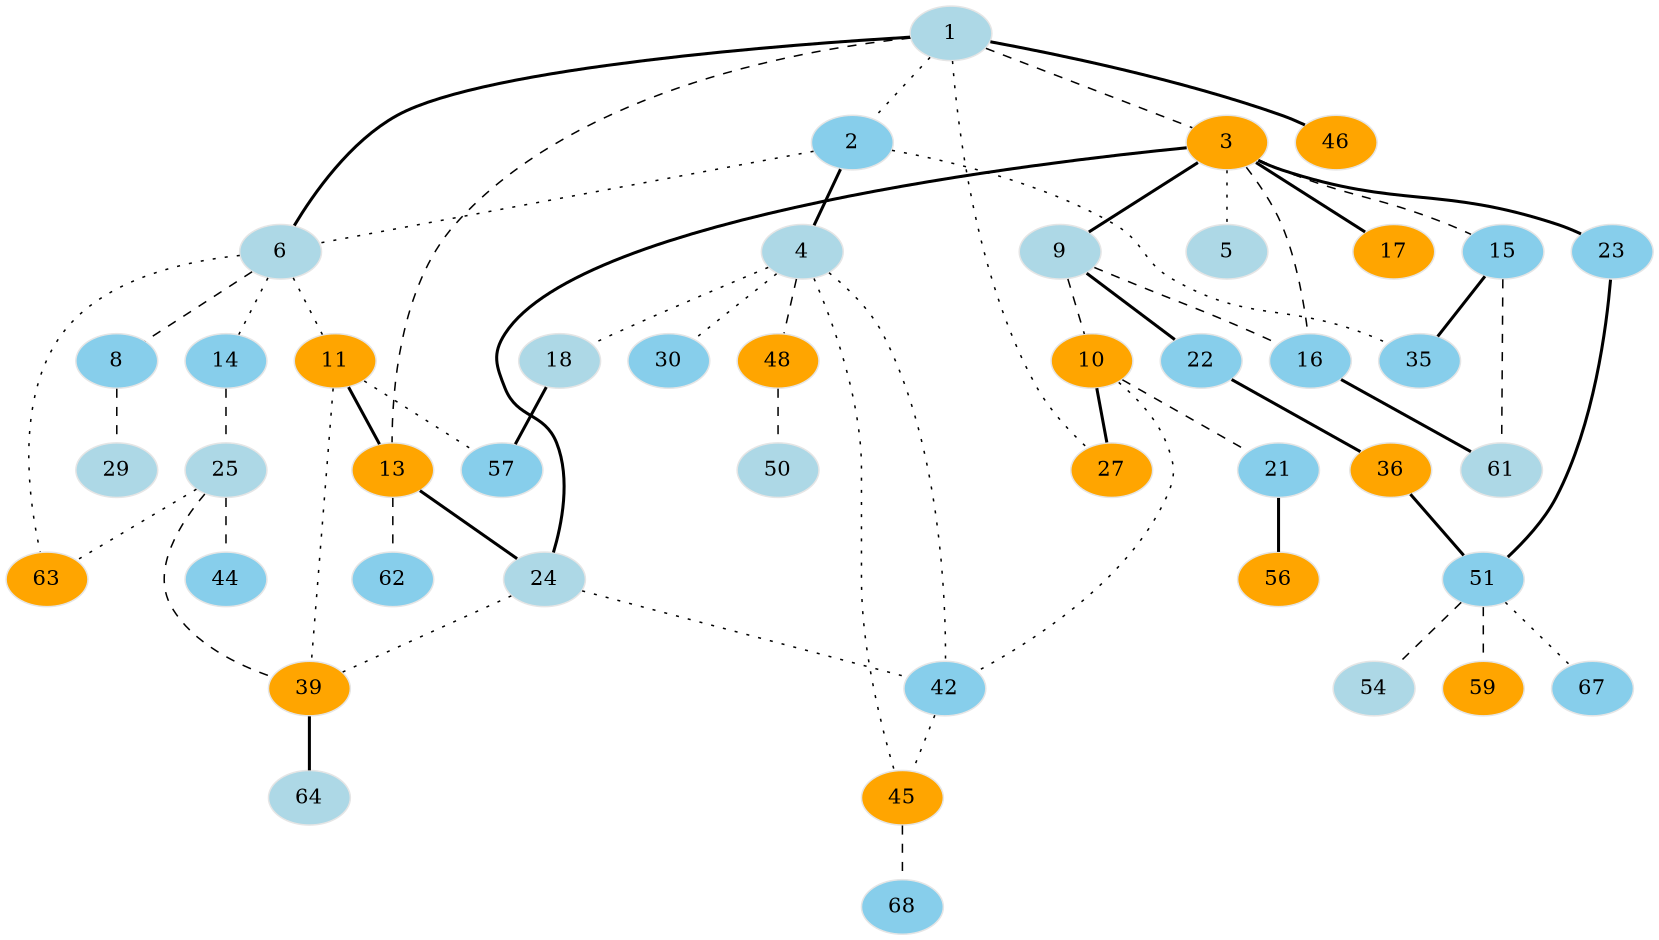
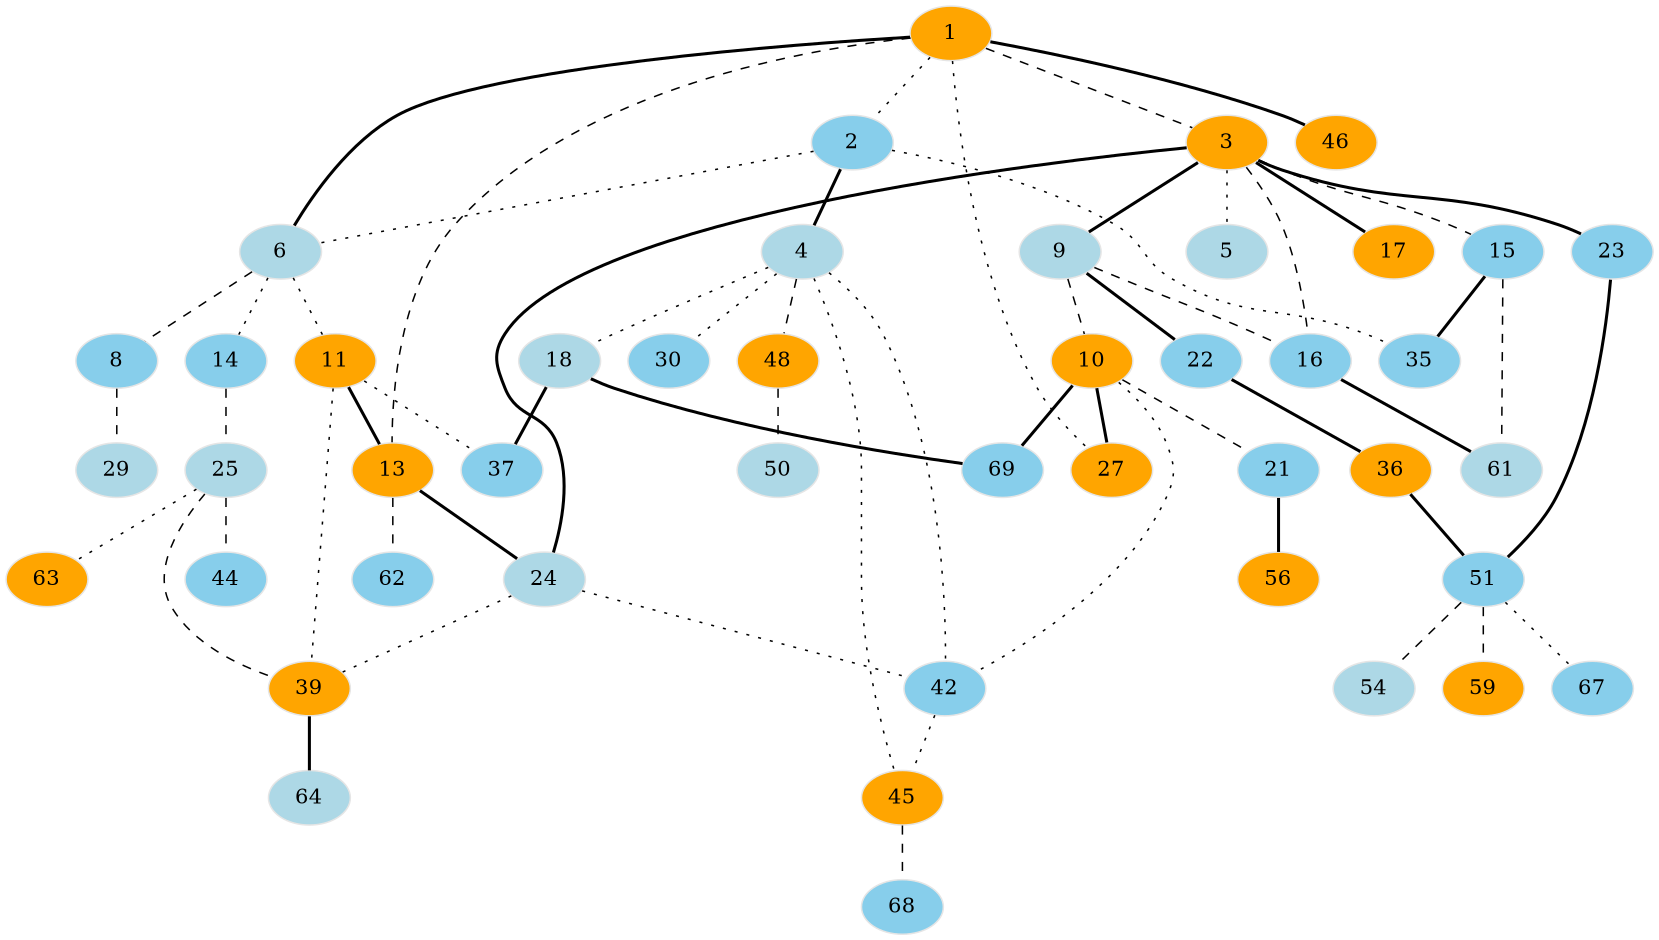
node "1": fillcolor lightblue -> orange
edge "6" -- "63": removed
node "57": label "57" -> "37"
node "69": added
